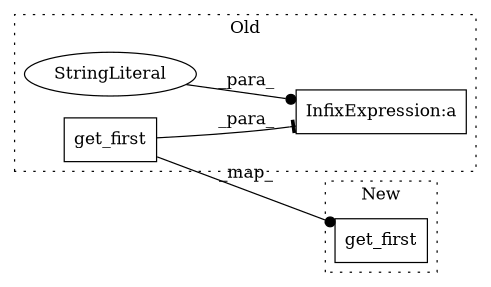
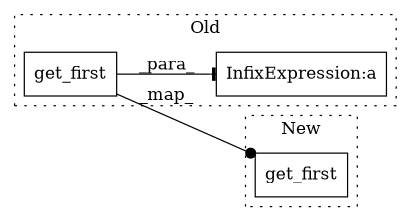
node "StringLiteral": removed
